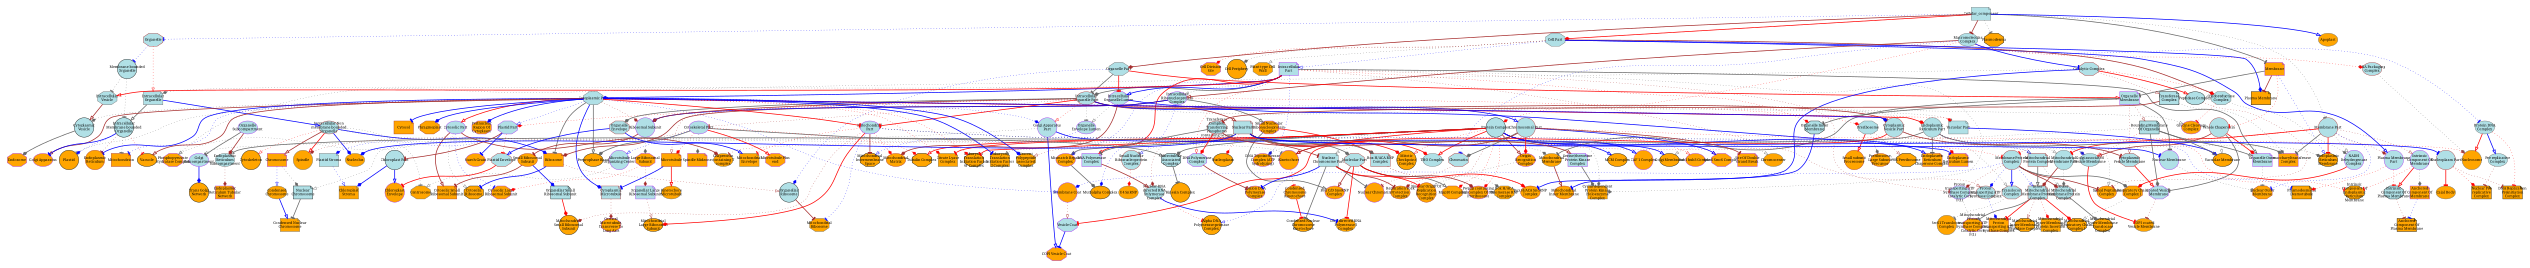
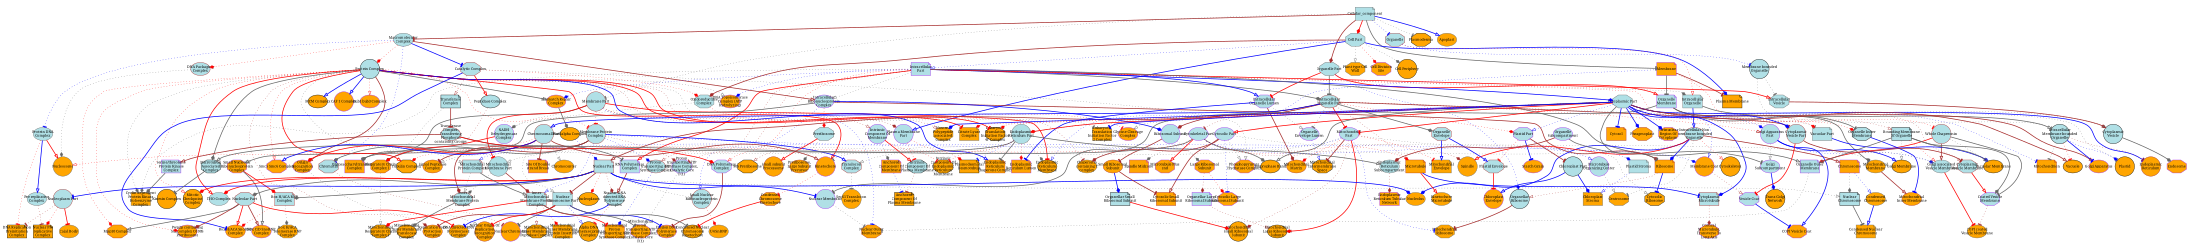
edge "Cytoplasmic Part" -> "Ribosomal Subunit": removed
edge "Nuclear Part" -> "MutSalpha Complex": reversed
